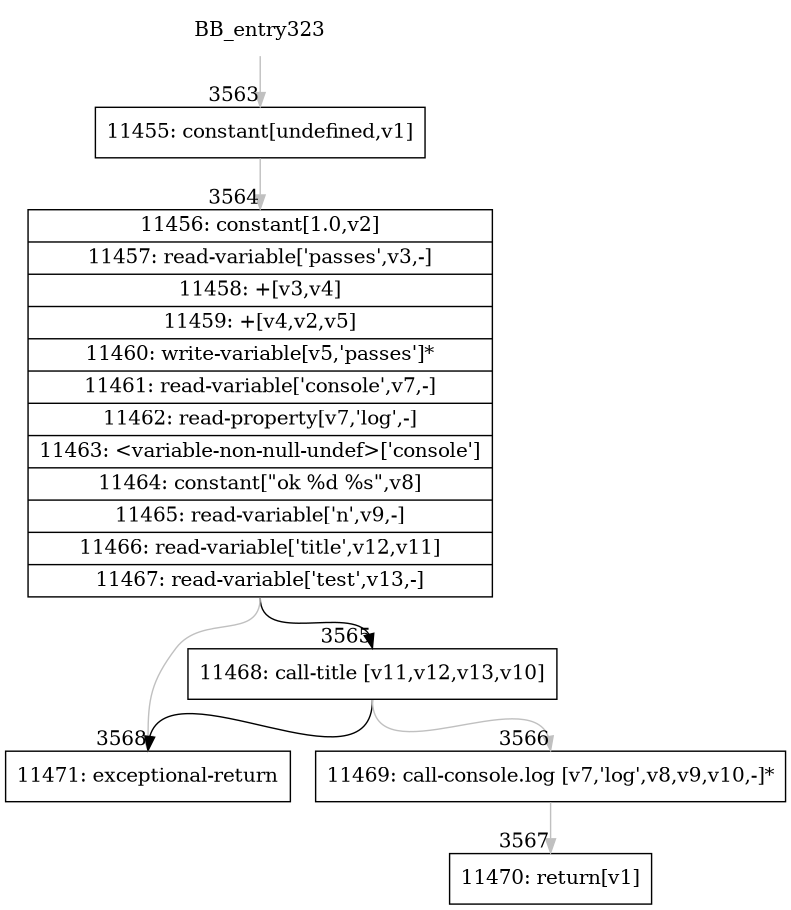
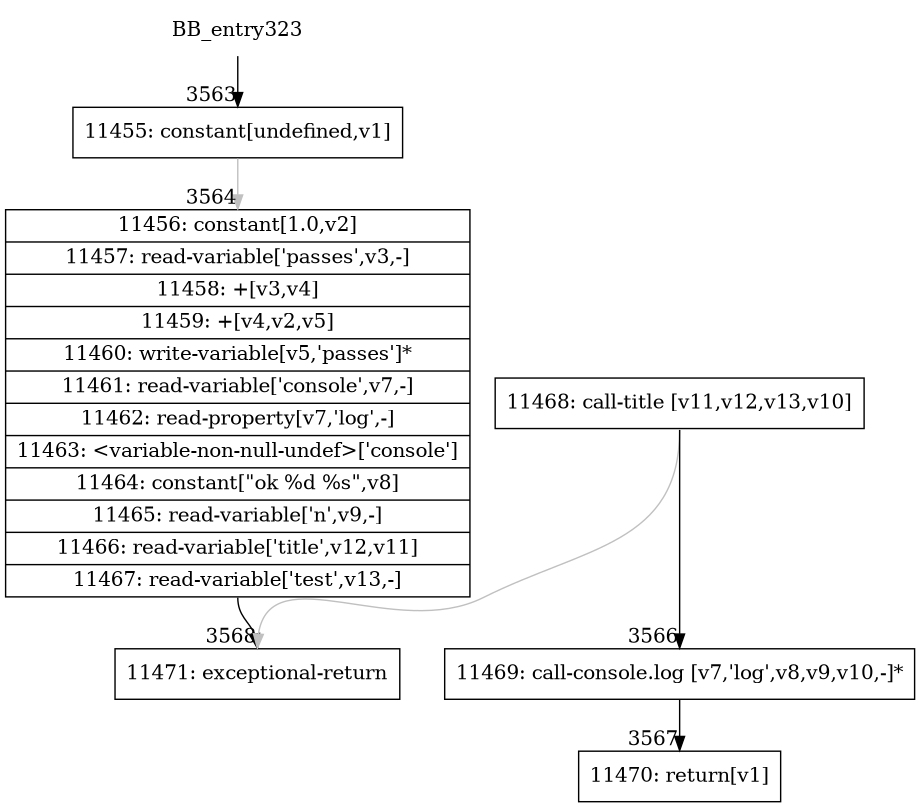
edge "BB_entry323" -> "11455: constant[undefined,v1]": color gray -> black
edge "11456: constant[1.0,v2]" -> "11468: call-title [v11,v12,v13,v10]": removed
edge "11456: constant[1.0,v2]" -> "11471: exceptional-return": color gray -> black
edge "11468: call-title [v11,v12,v13,v10]" -> "11469: call-console.log [v7,'log',v8,v9,v10,-]*": color gray -> black
edge "11468: call-title [v11,v12,v13,v10]" -> "11471: exceptional-return": color black -> gray
edge "11469: call-console.log [v7,'log',v8,v9,v10,-]*" -> "11470: return[v1]": color gray -> black
